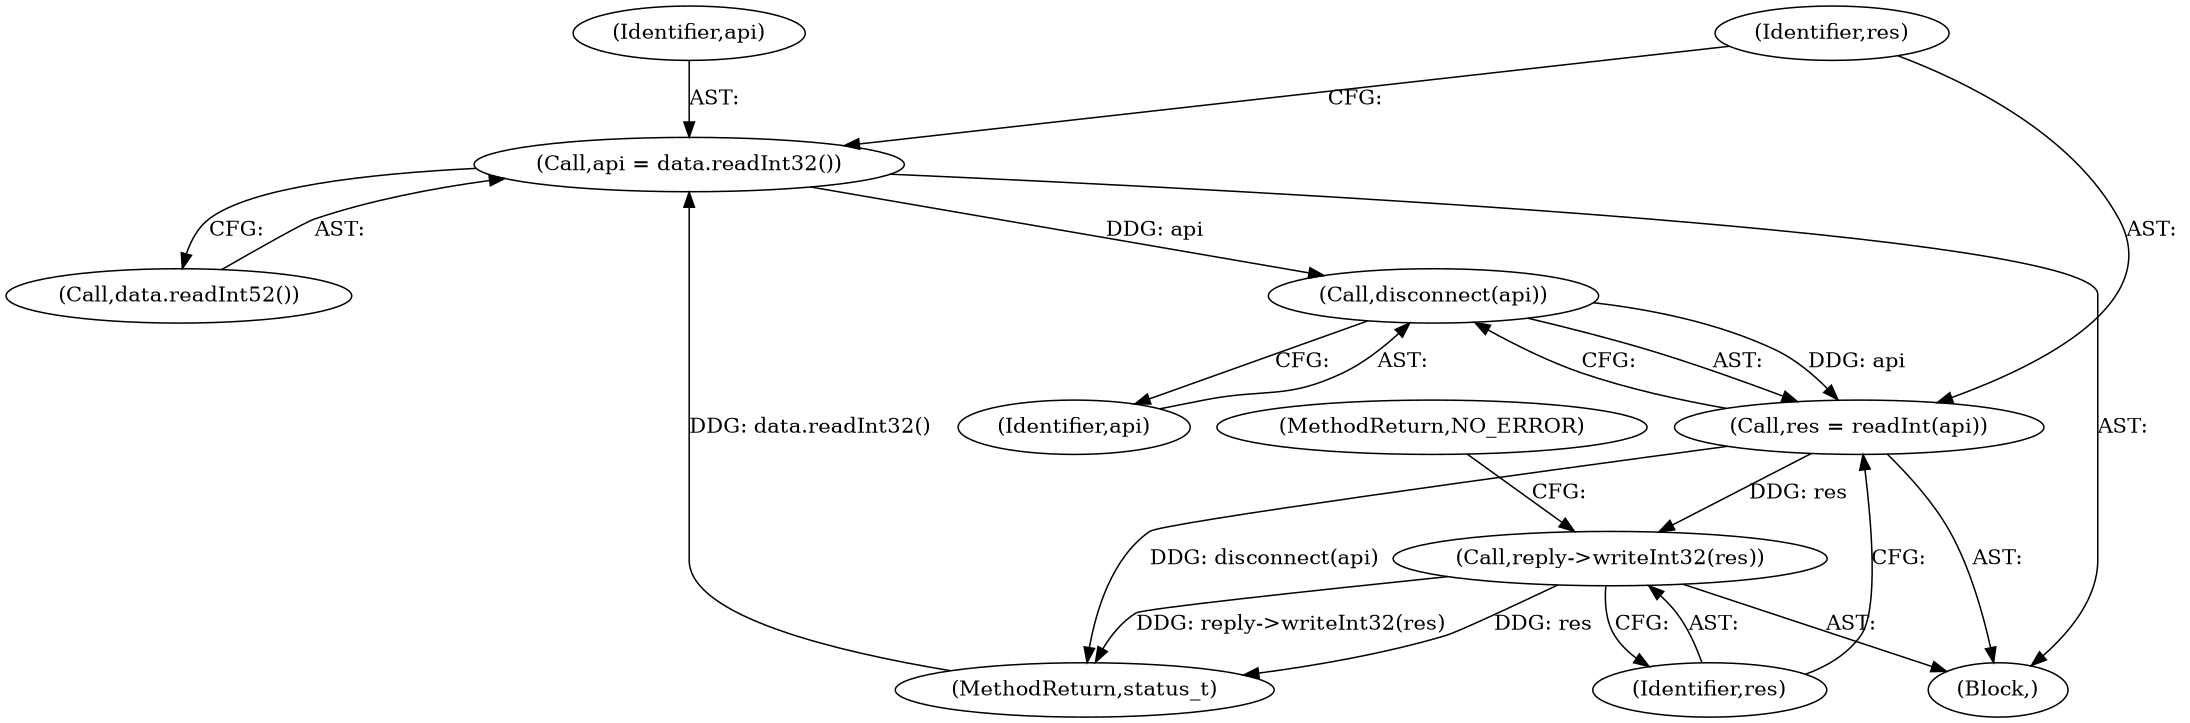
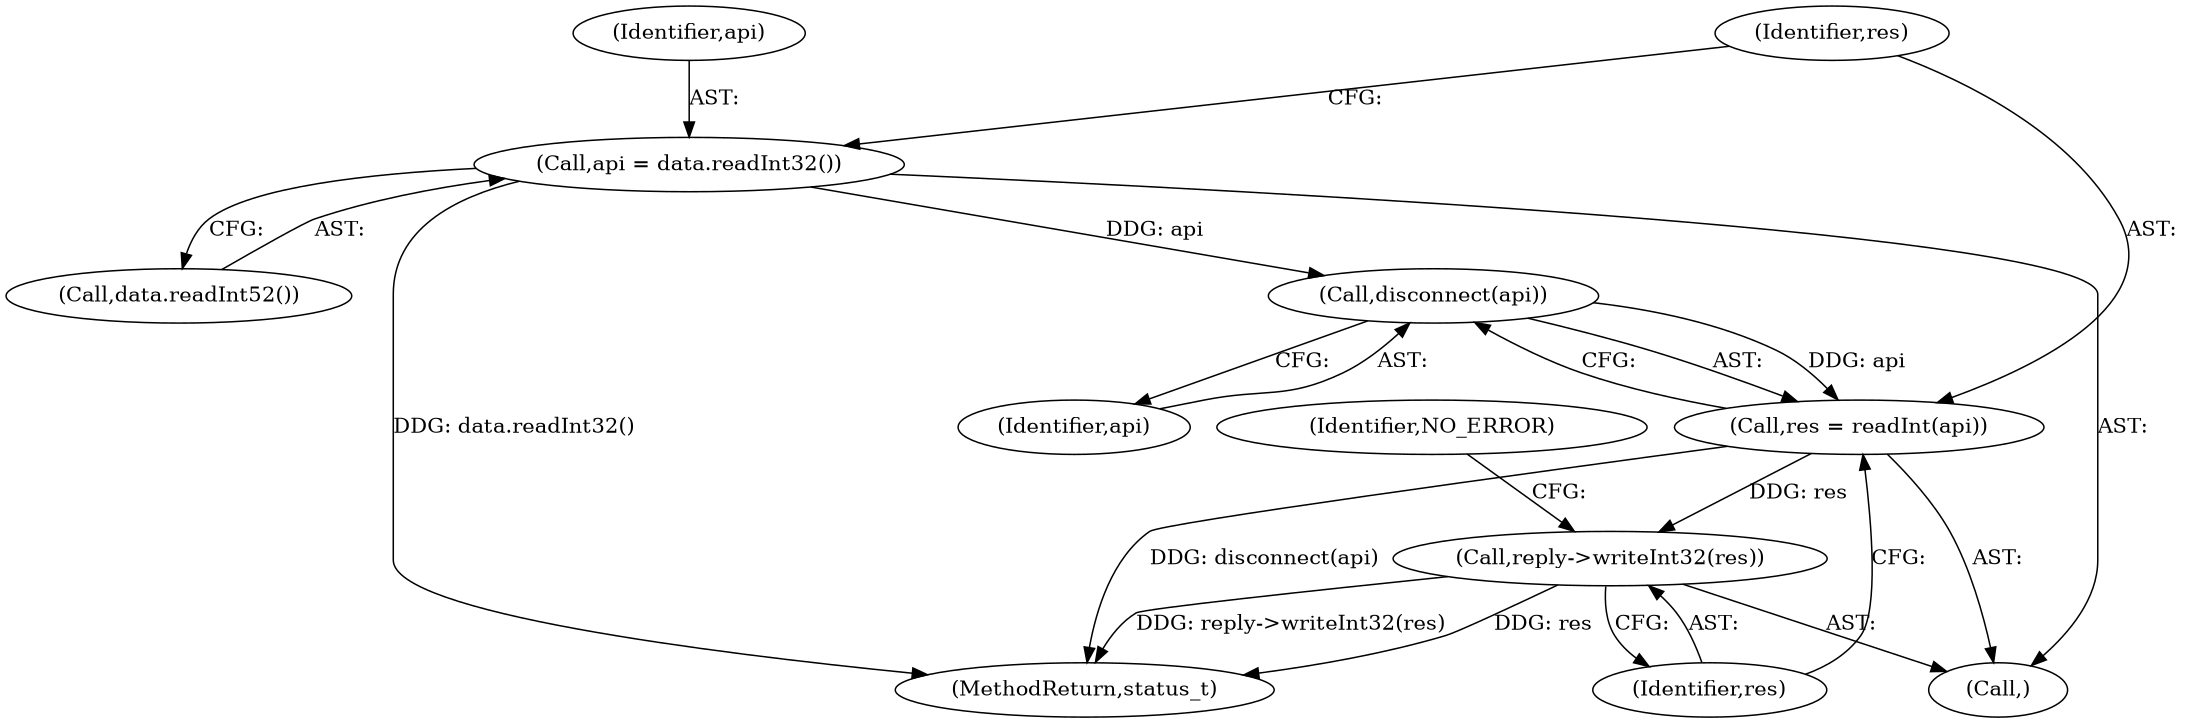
node "(MethodReturn,NO_ERROR)": label "(MethodReturn,NO_ERROR)" -> "(Identifier,NO_ERROR)"
edge "(MethodReturn,status_t)" -> "(Call,api = data.readInt32())": reversed
node "(Block,)": label "(Block,)" -> "(Call,)"
